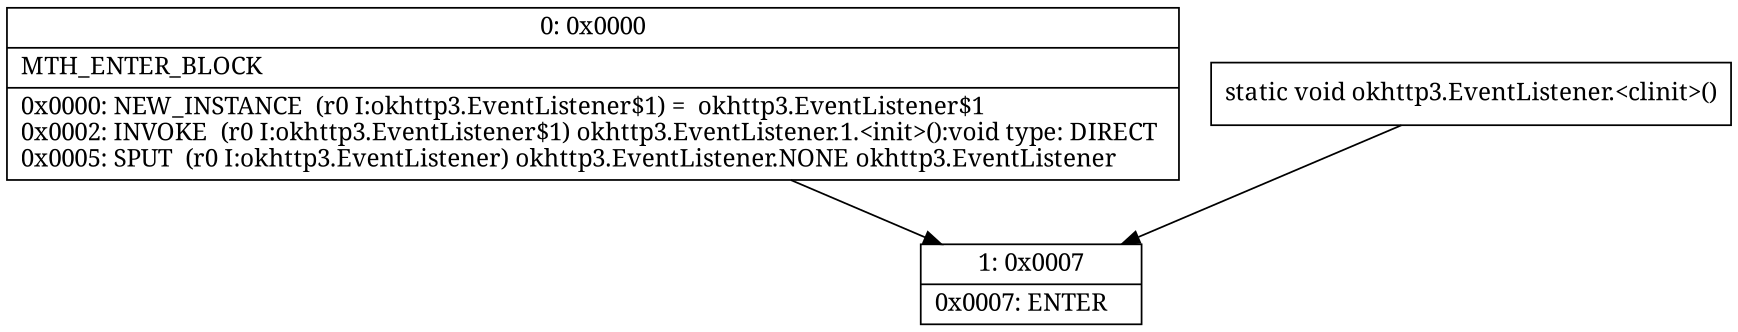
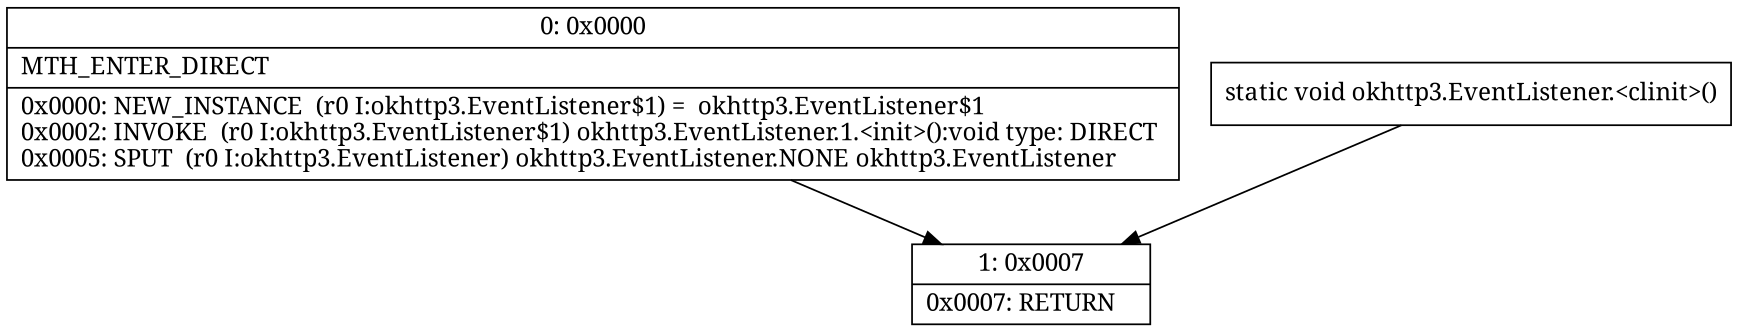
node "0: 0x0000": text "MTH_ENTER_BLOCK" -> "MTH_ENTER_DIRECT"
node "1: 0x0007": text "0x0007: ENTER" -> "0x0007: RETURN"
